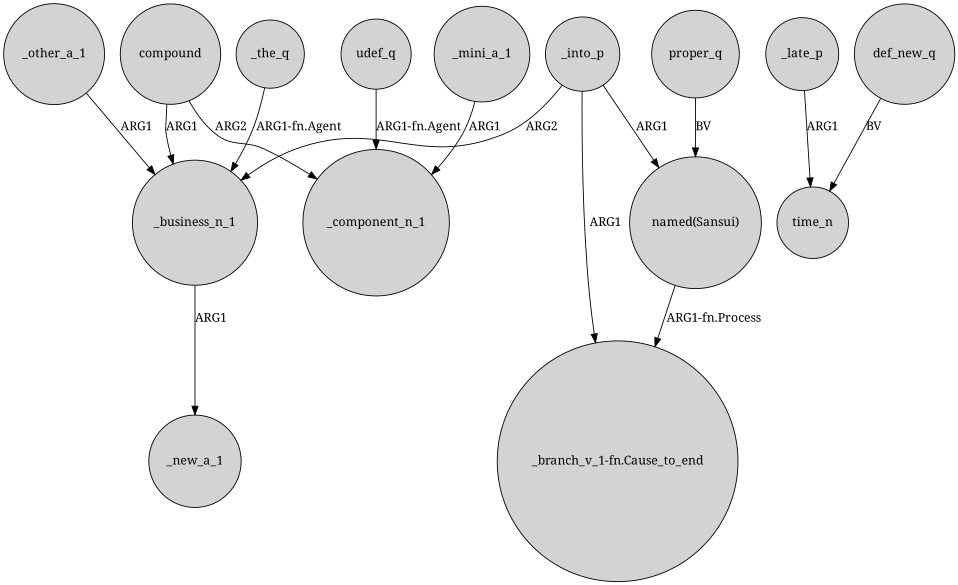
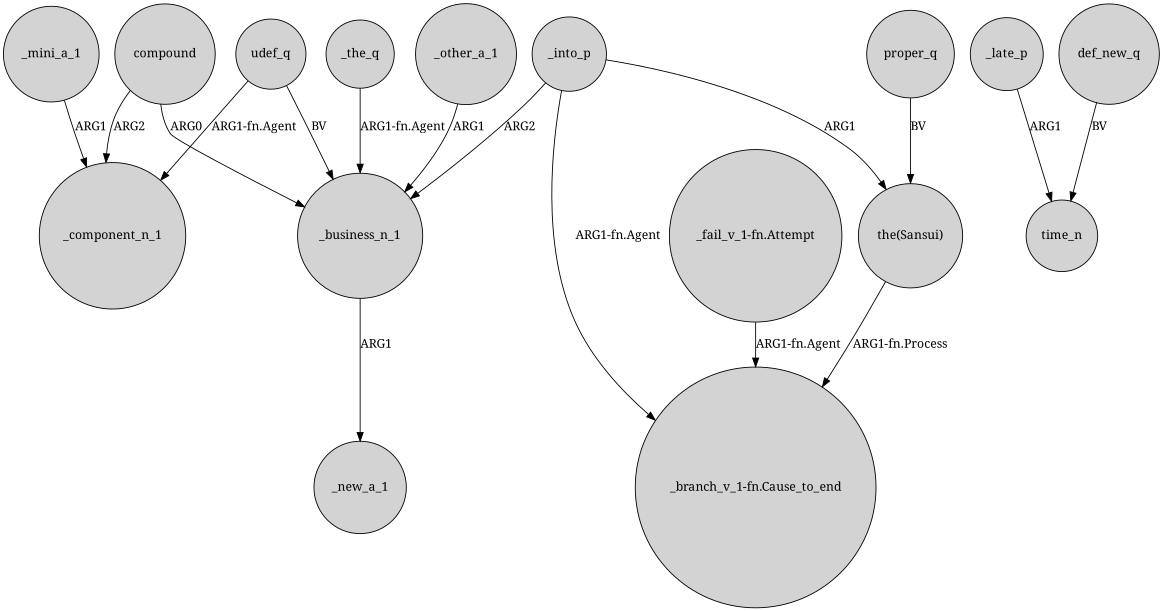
edge "compound" -> "_business_n_1": label "ARG1" -> "ARG0"
edge "udef_q" -> "_business_n_1": added, label "BV"
edge "_into_p" -> "_branch_v_1-fn.Cause_to_end": label "ARG1" -> "ARG1-fn.Agent"
node "named(Sansui)": label "named(Sansui)" -> "the(Sansui)"
node "_fail_v_1-fn.Attempt": added
